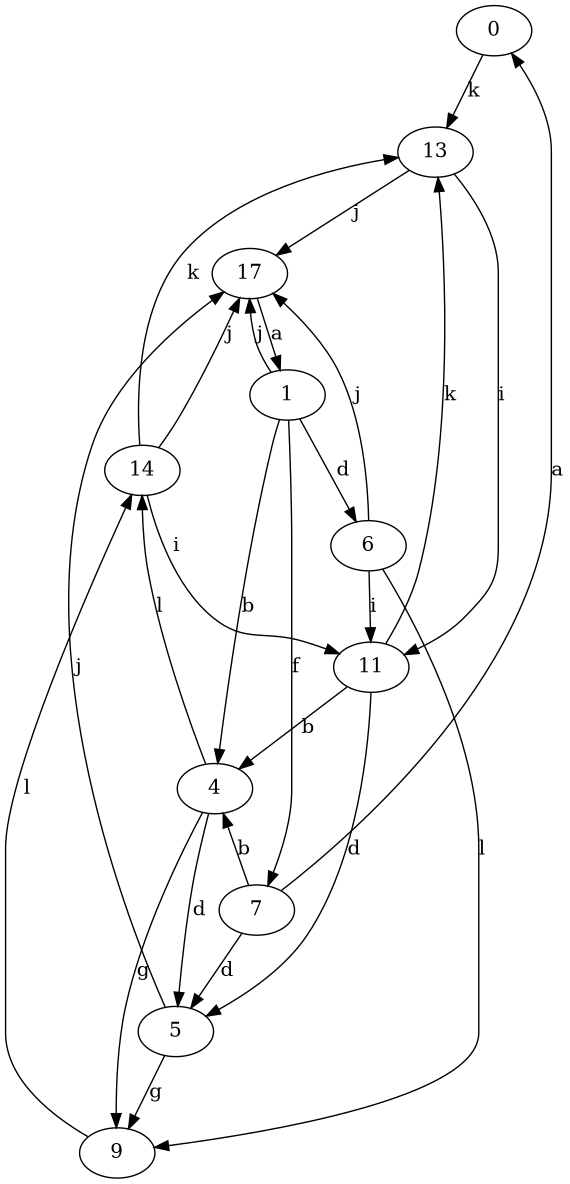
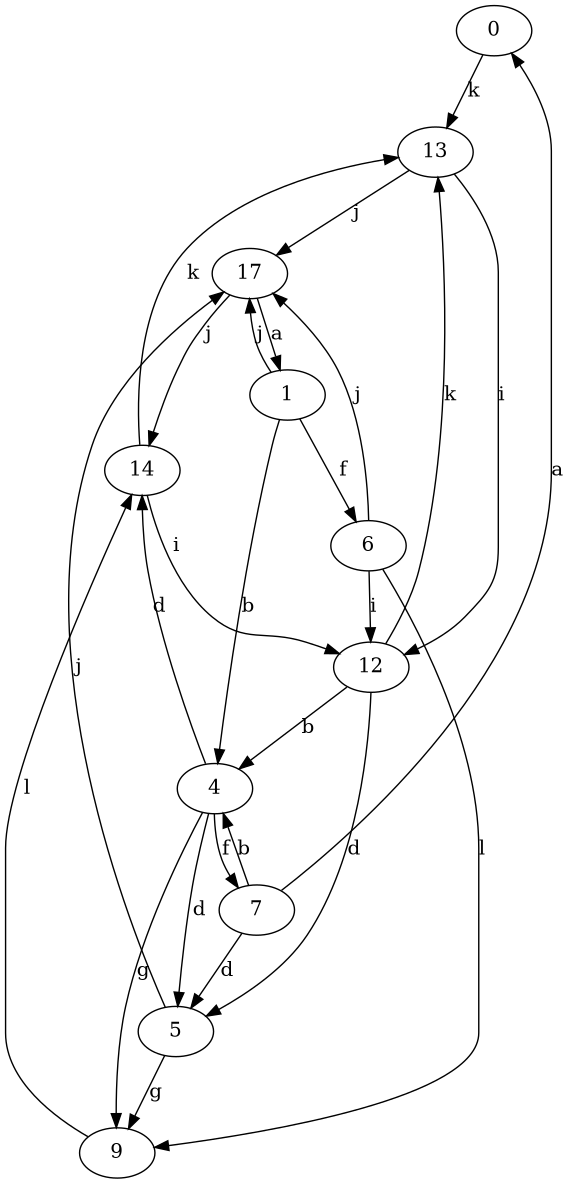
edge "14" -> "17": reversed
edge "1" -> "6": label "d" -> "f"
edge "4" -> "14": label "l" -> "d"
edge "1" -> "7": now "4" -> "7"
node "11": label "11" -> "12"
